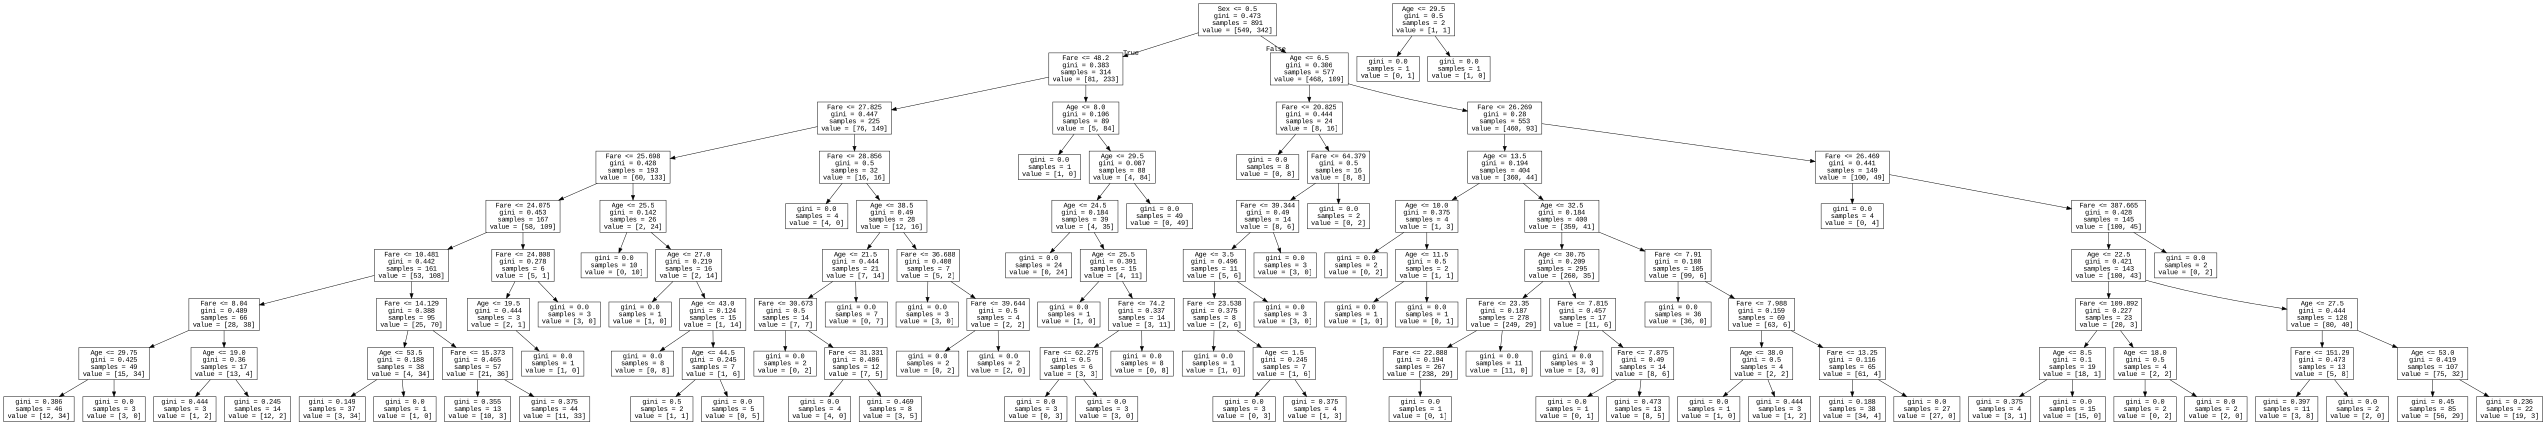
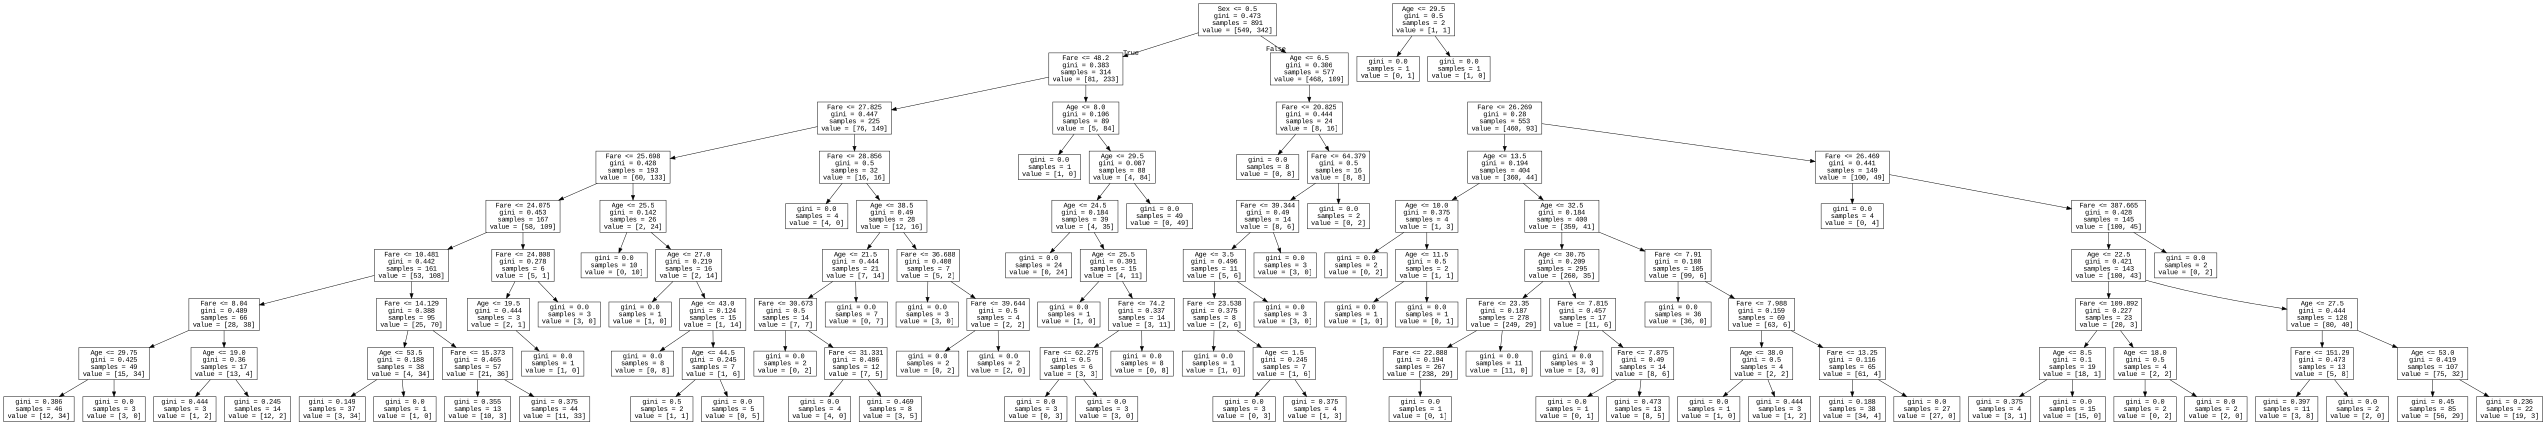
edge "Age <= 6.5 gini = 0.306 samples = 577 value = [468, 109]" -> "Fare <= 26.269 gini = 0.28 samples = 553 value = [460, 93]": removed
